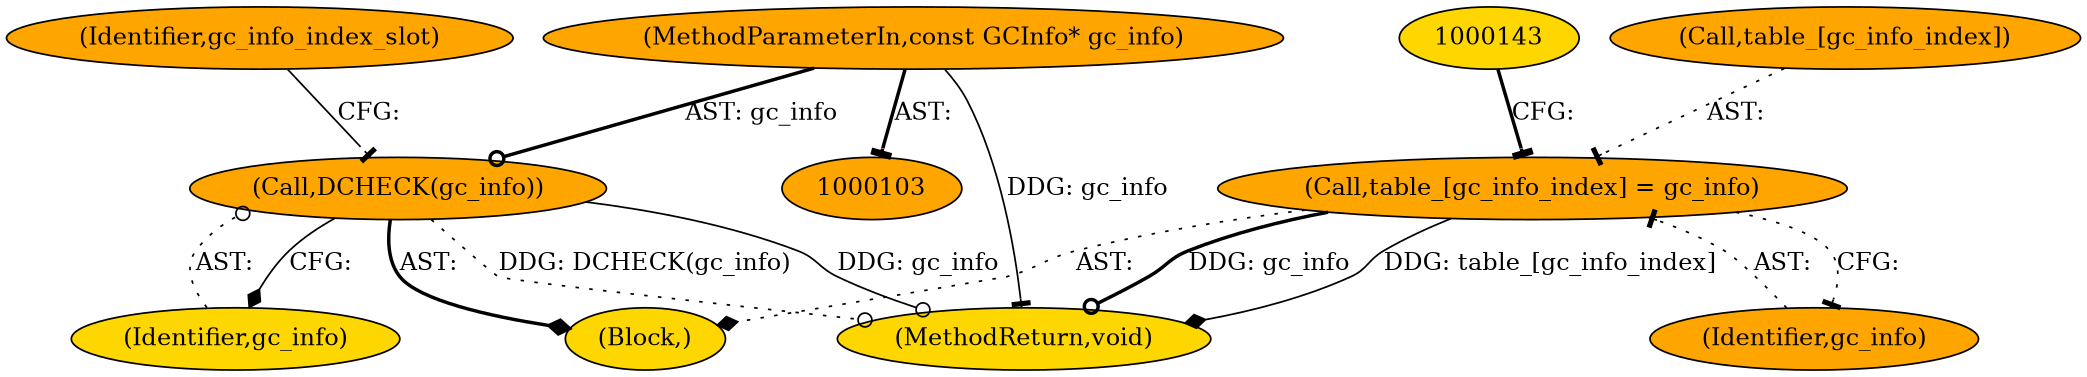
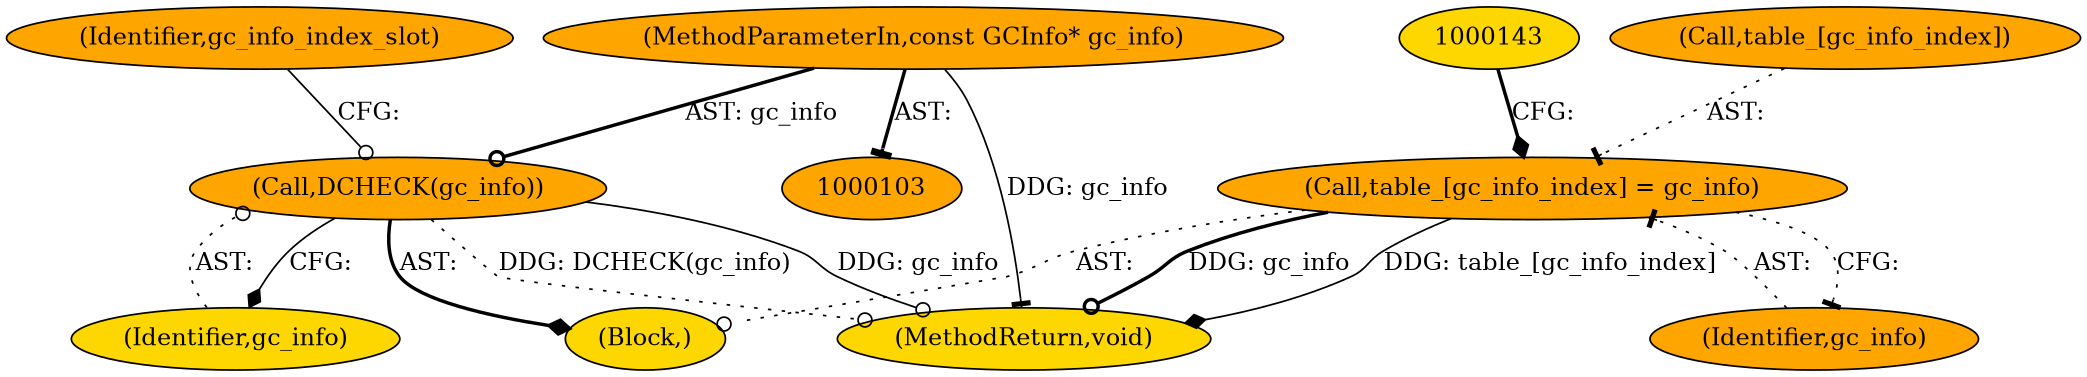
edge "(Identifier,gc_info_index_slot)" -> "(Call,DCHECK(gc_info))": arrowhead tee -> odot
edge "1000143" -> "(Call,table_[gc_info_index] = gc_info)": arrowhead tee -> diamond
edge "(Call,table_[gc_info_index] = gc_info)" -> "(Block,)": arrowhead diamond -> odot
